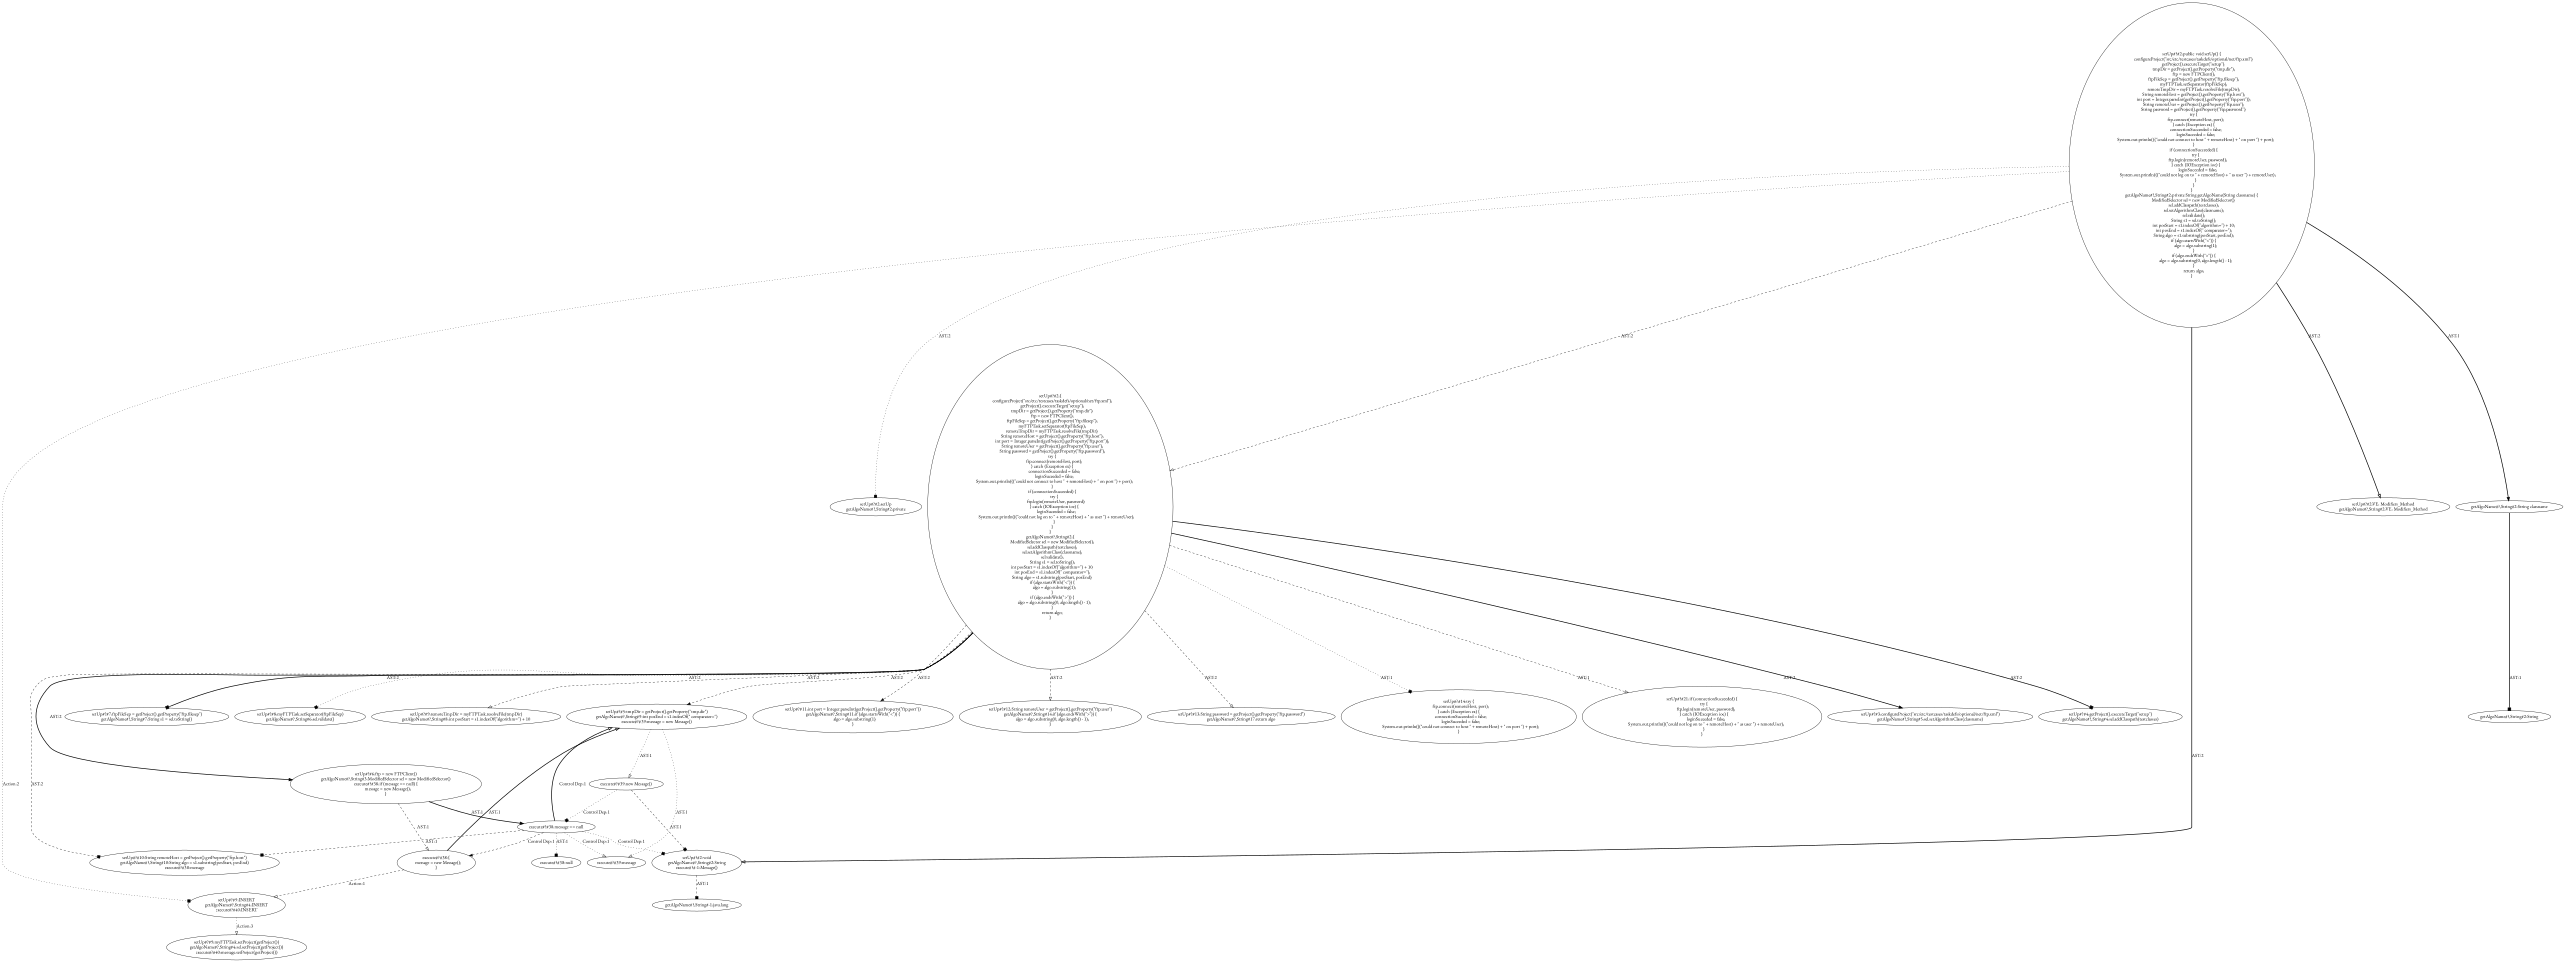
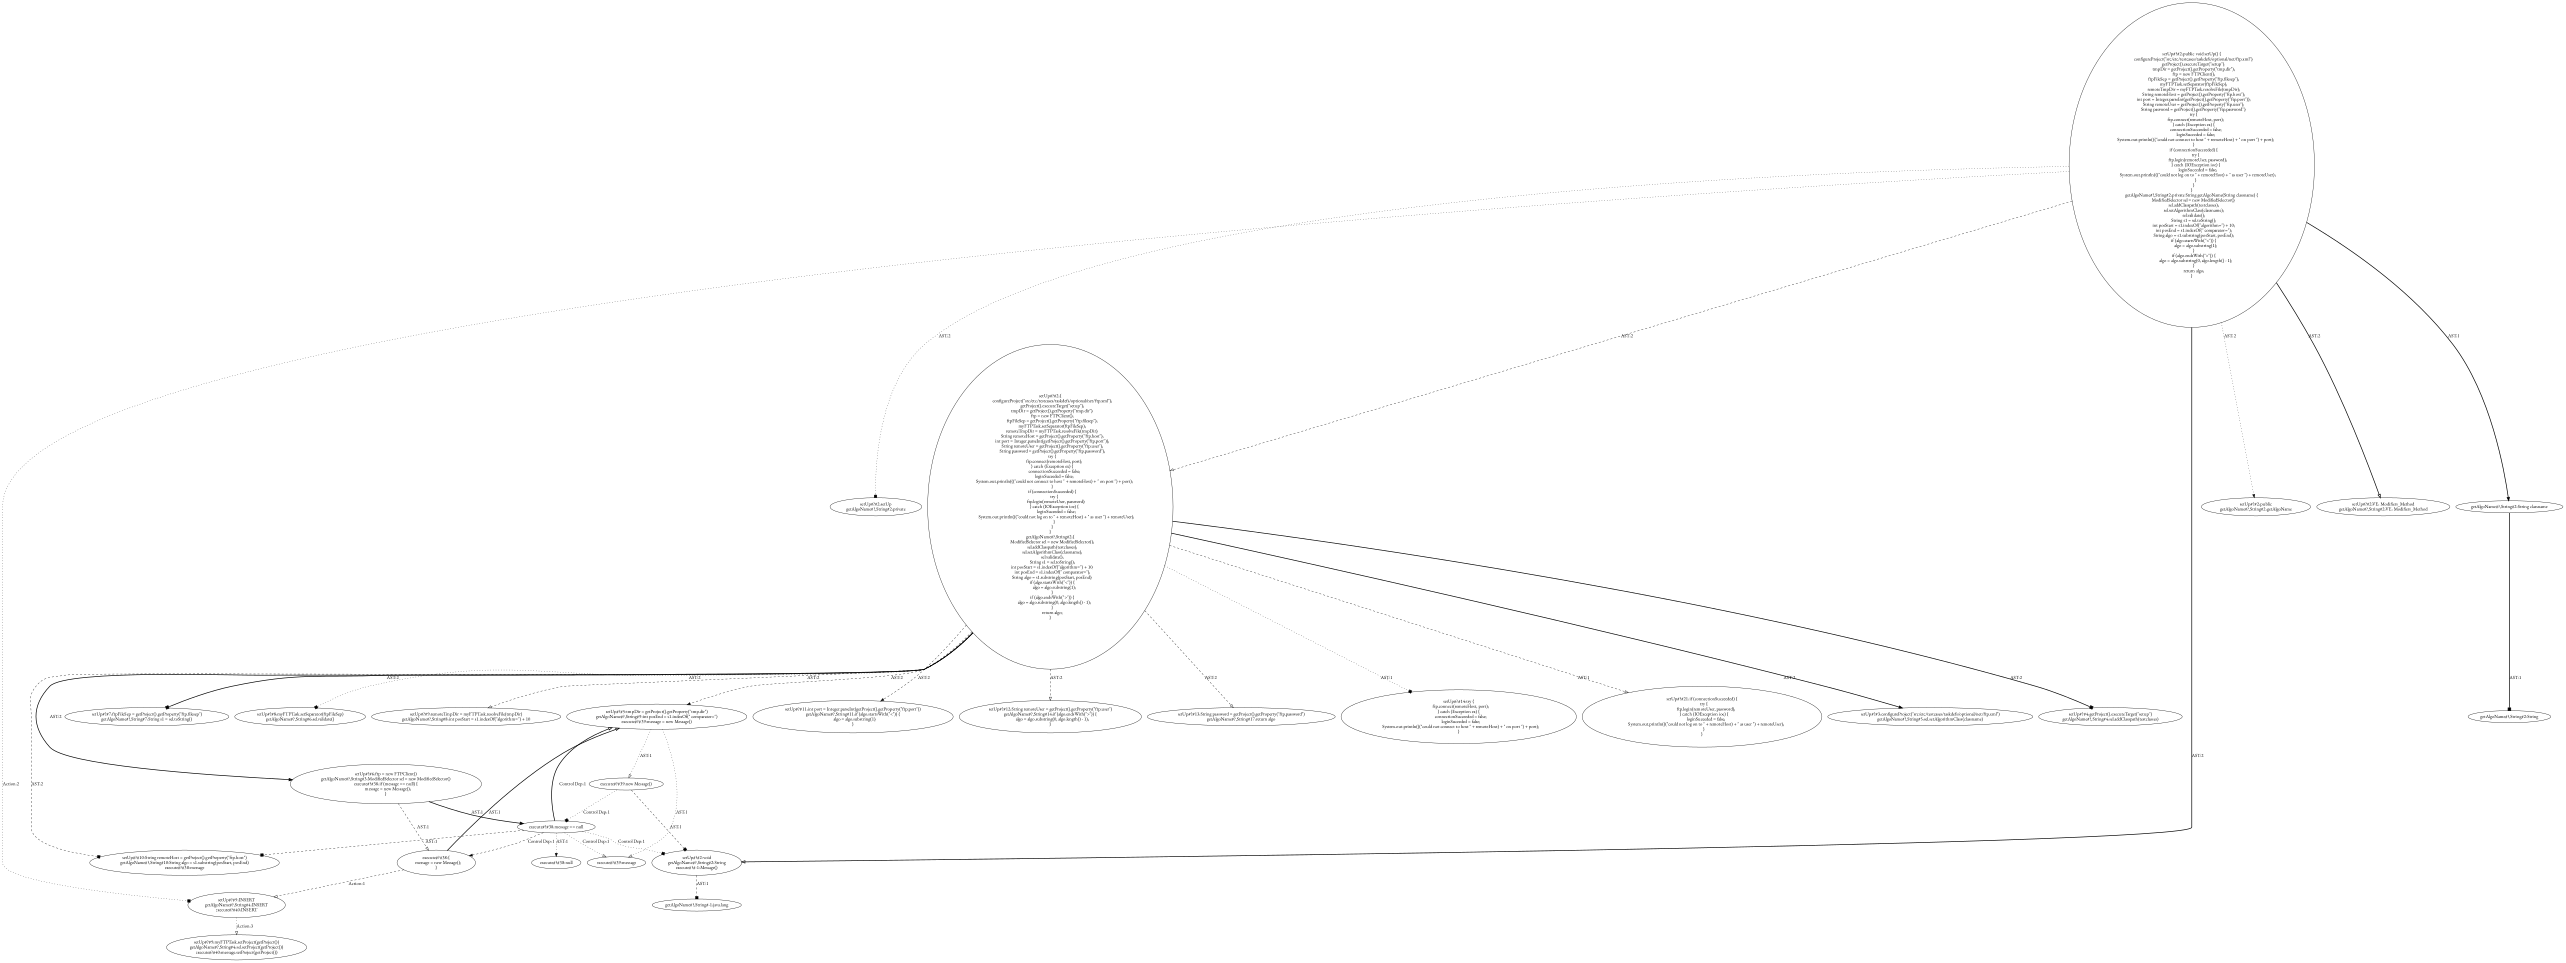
node "setUp#?#2:public getAlgoName#?,String#2:getAlgoName": added
edge "execute#?#38:message == null" -> "execute#?#38:null": arrowhead box -> normal
